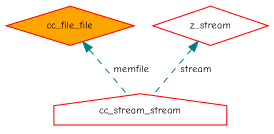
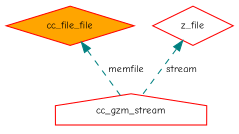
node "z_stream": label "z_stream" -> "z_file"
node "cc_stream_stream": label "cc_stream_stream" -> "cc_gzm_stream"
